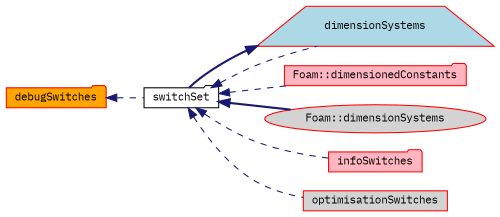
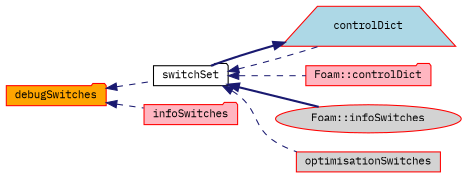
node "dimensionSystems": label "dimensionSystems" -> "controlDict"
node "Foam::dimensionedConstants": label "Foam::dimensionedConstants" -> "Foam::controlDict"
node "Foam::dimensionSystems": label "Foam::dimensionSystems" -> "Foam::infoSwitches"
edge "infoSwitches" -> "switchSet": now "infoSwitches" -> "debugSwitches"
